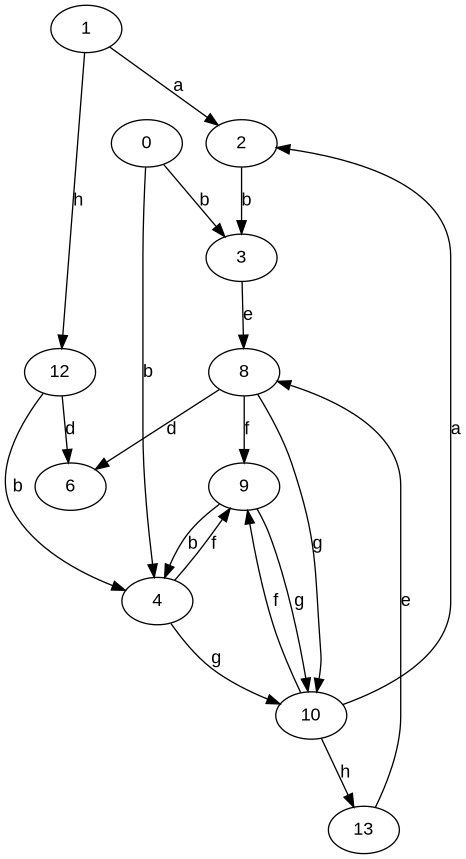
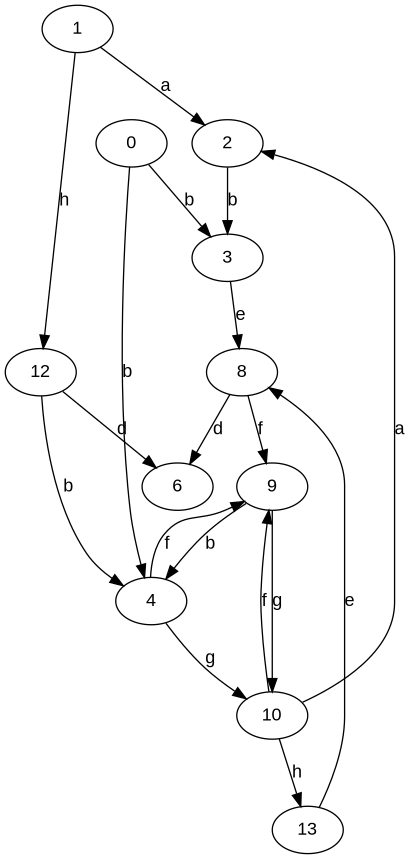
edge "8" -> "10": removed, label "g"
